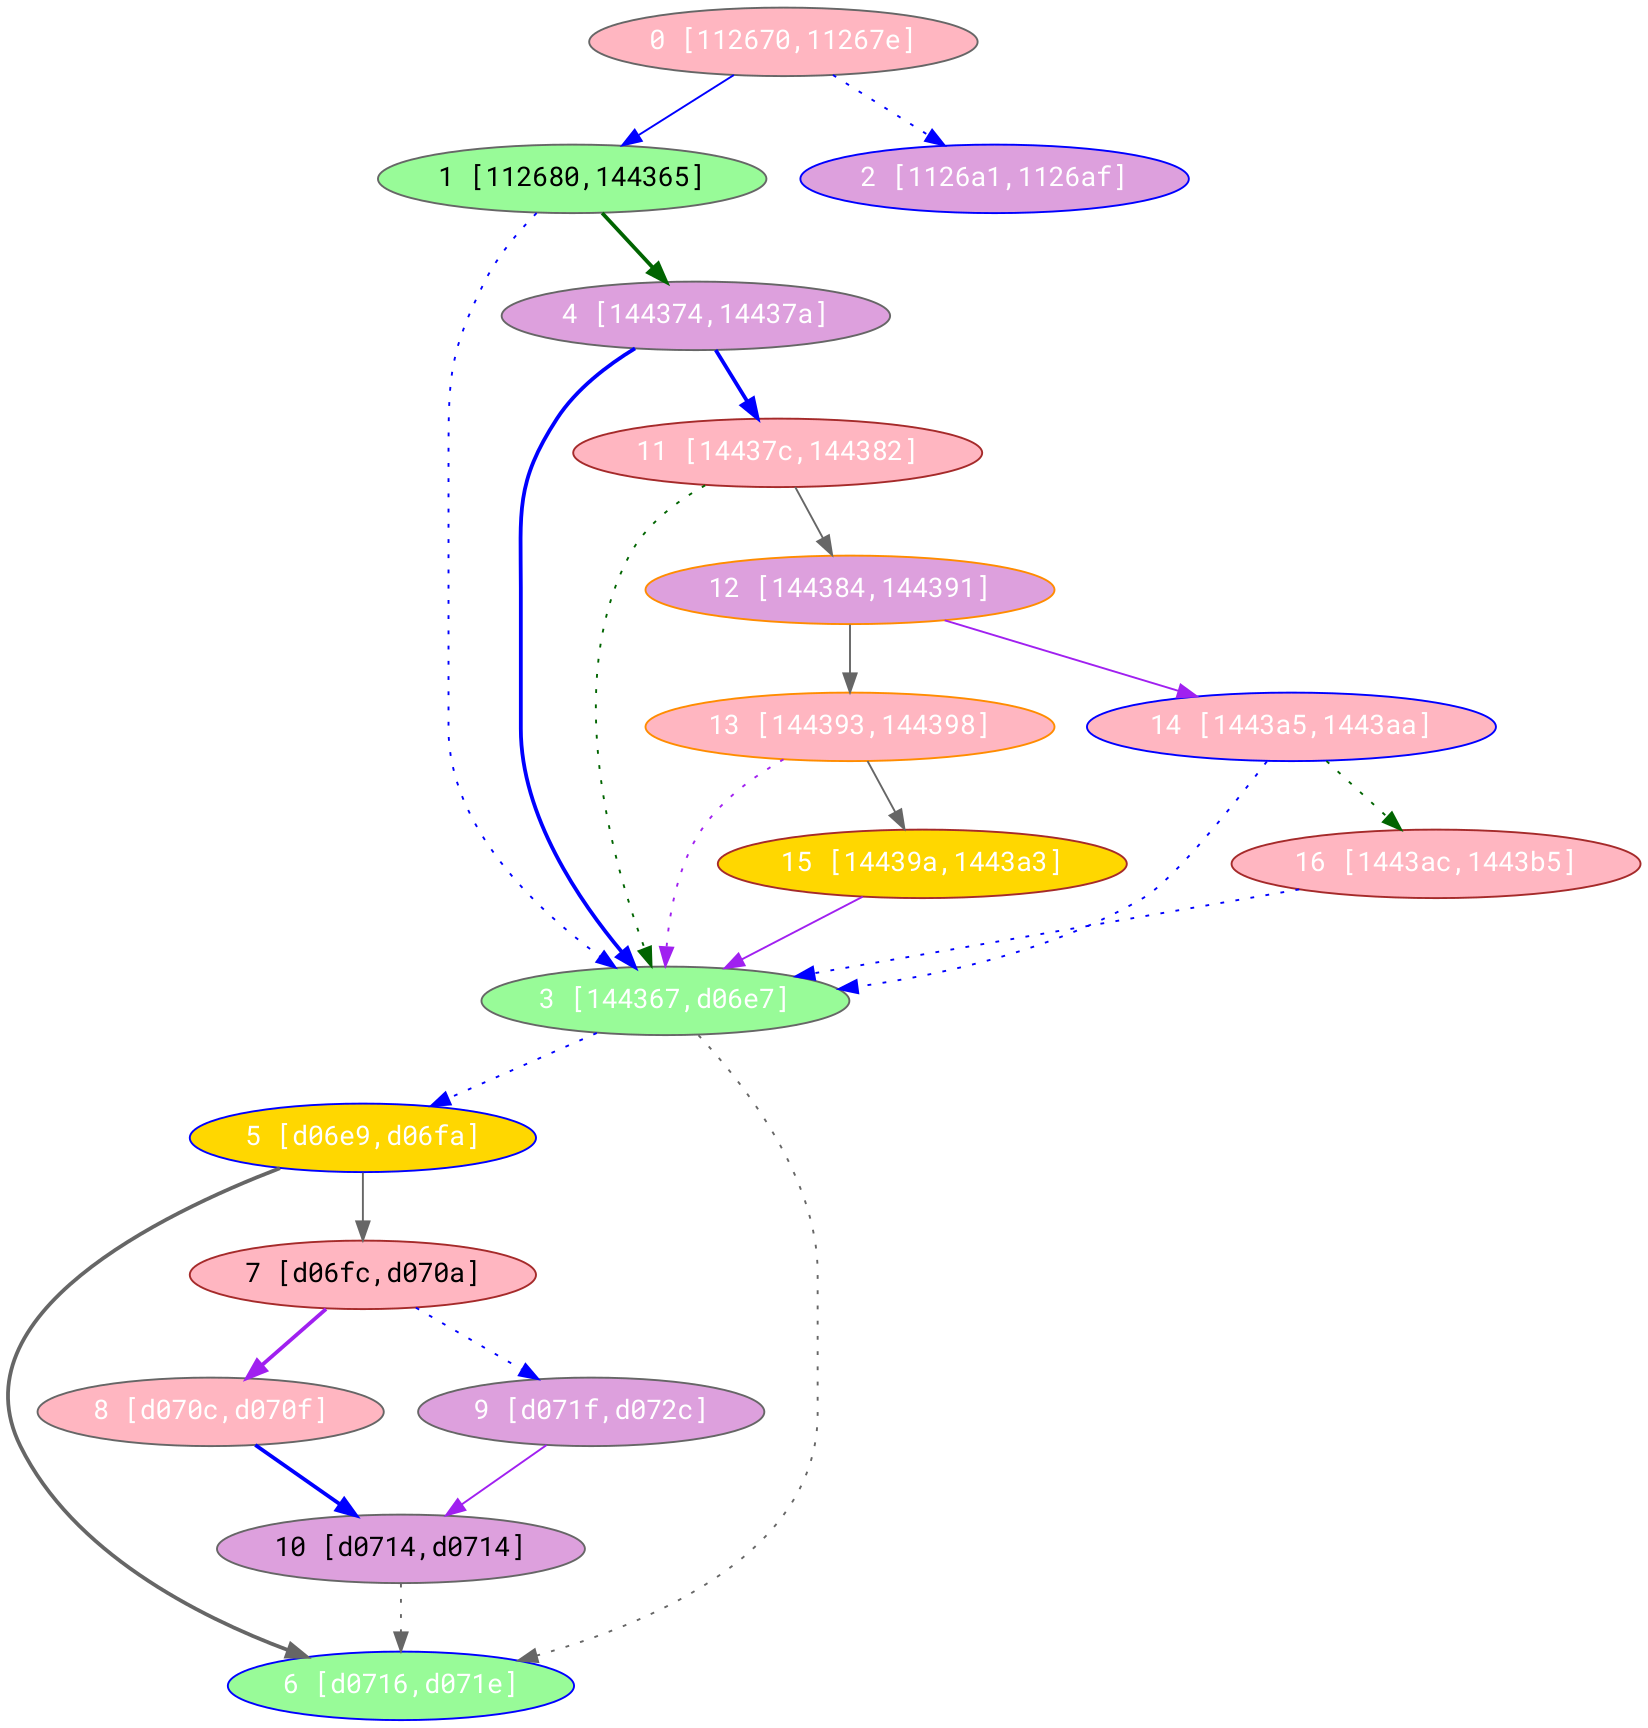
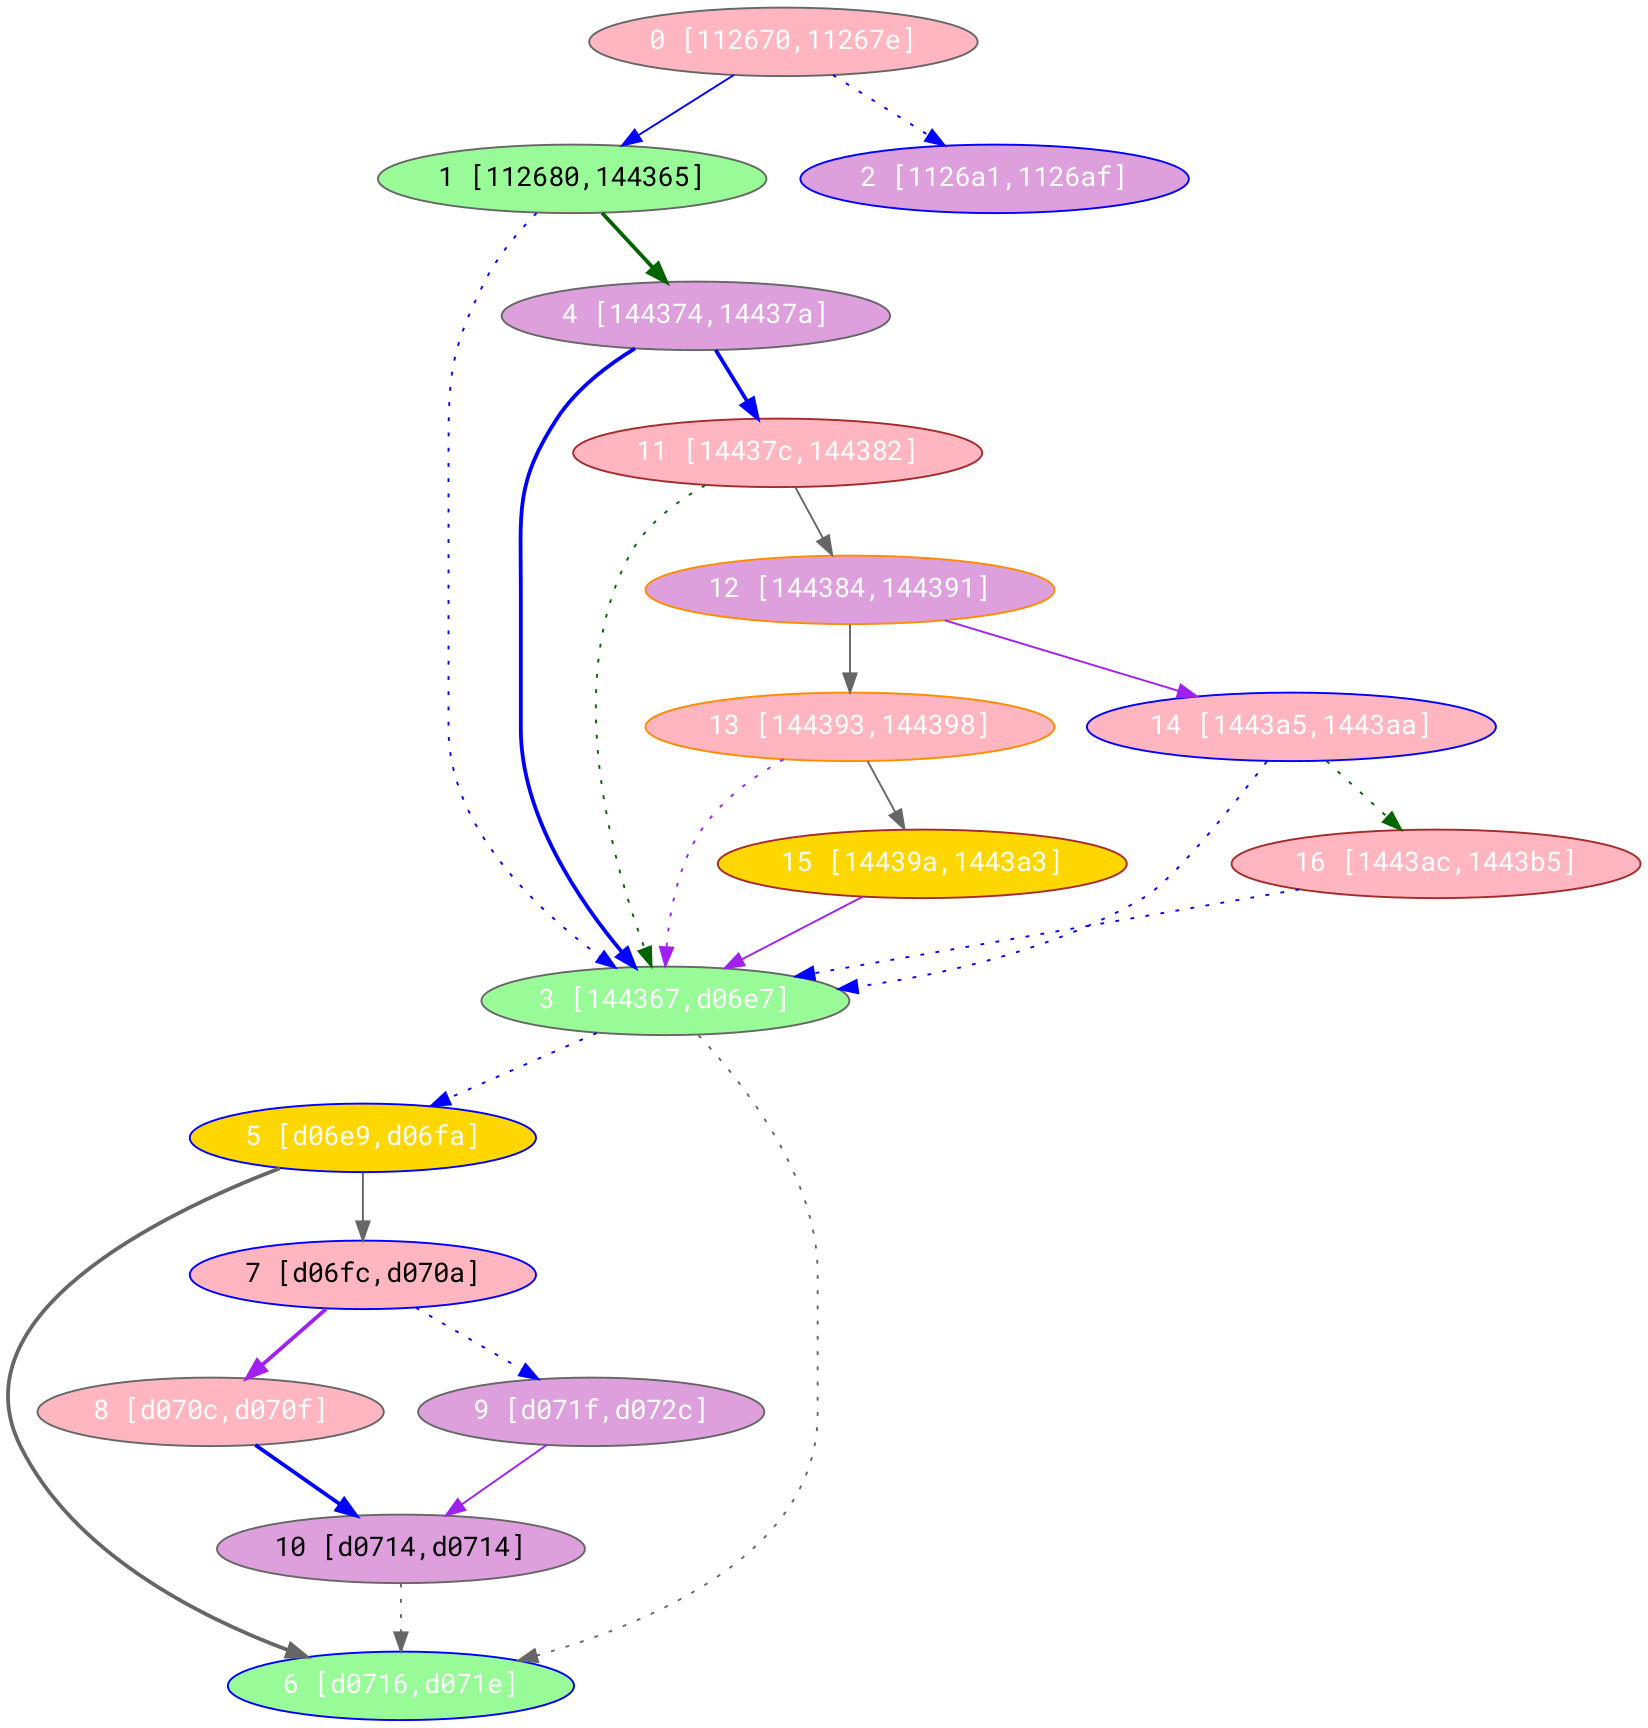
node "7 [d06fc,d070a]": color brown -> blue
